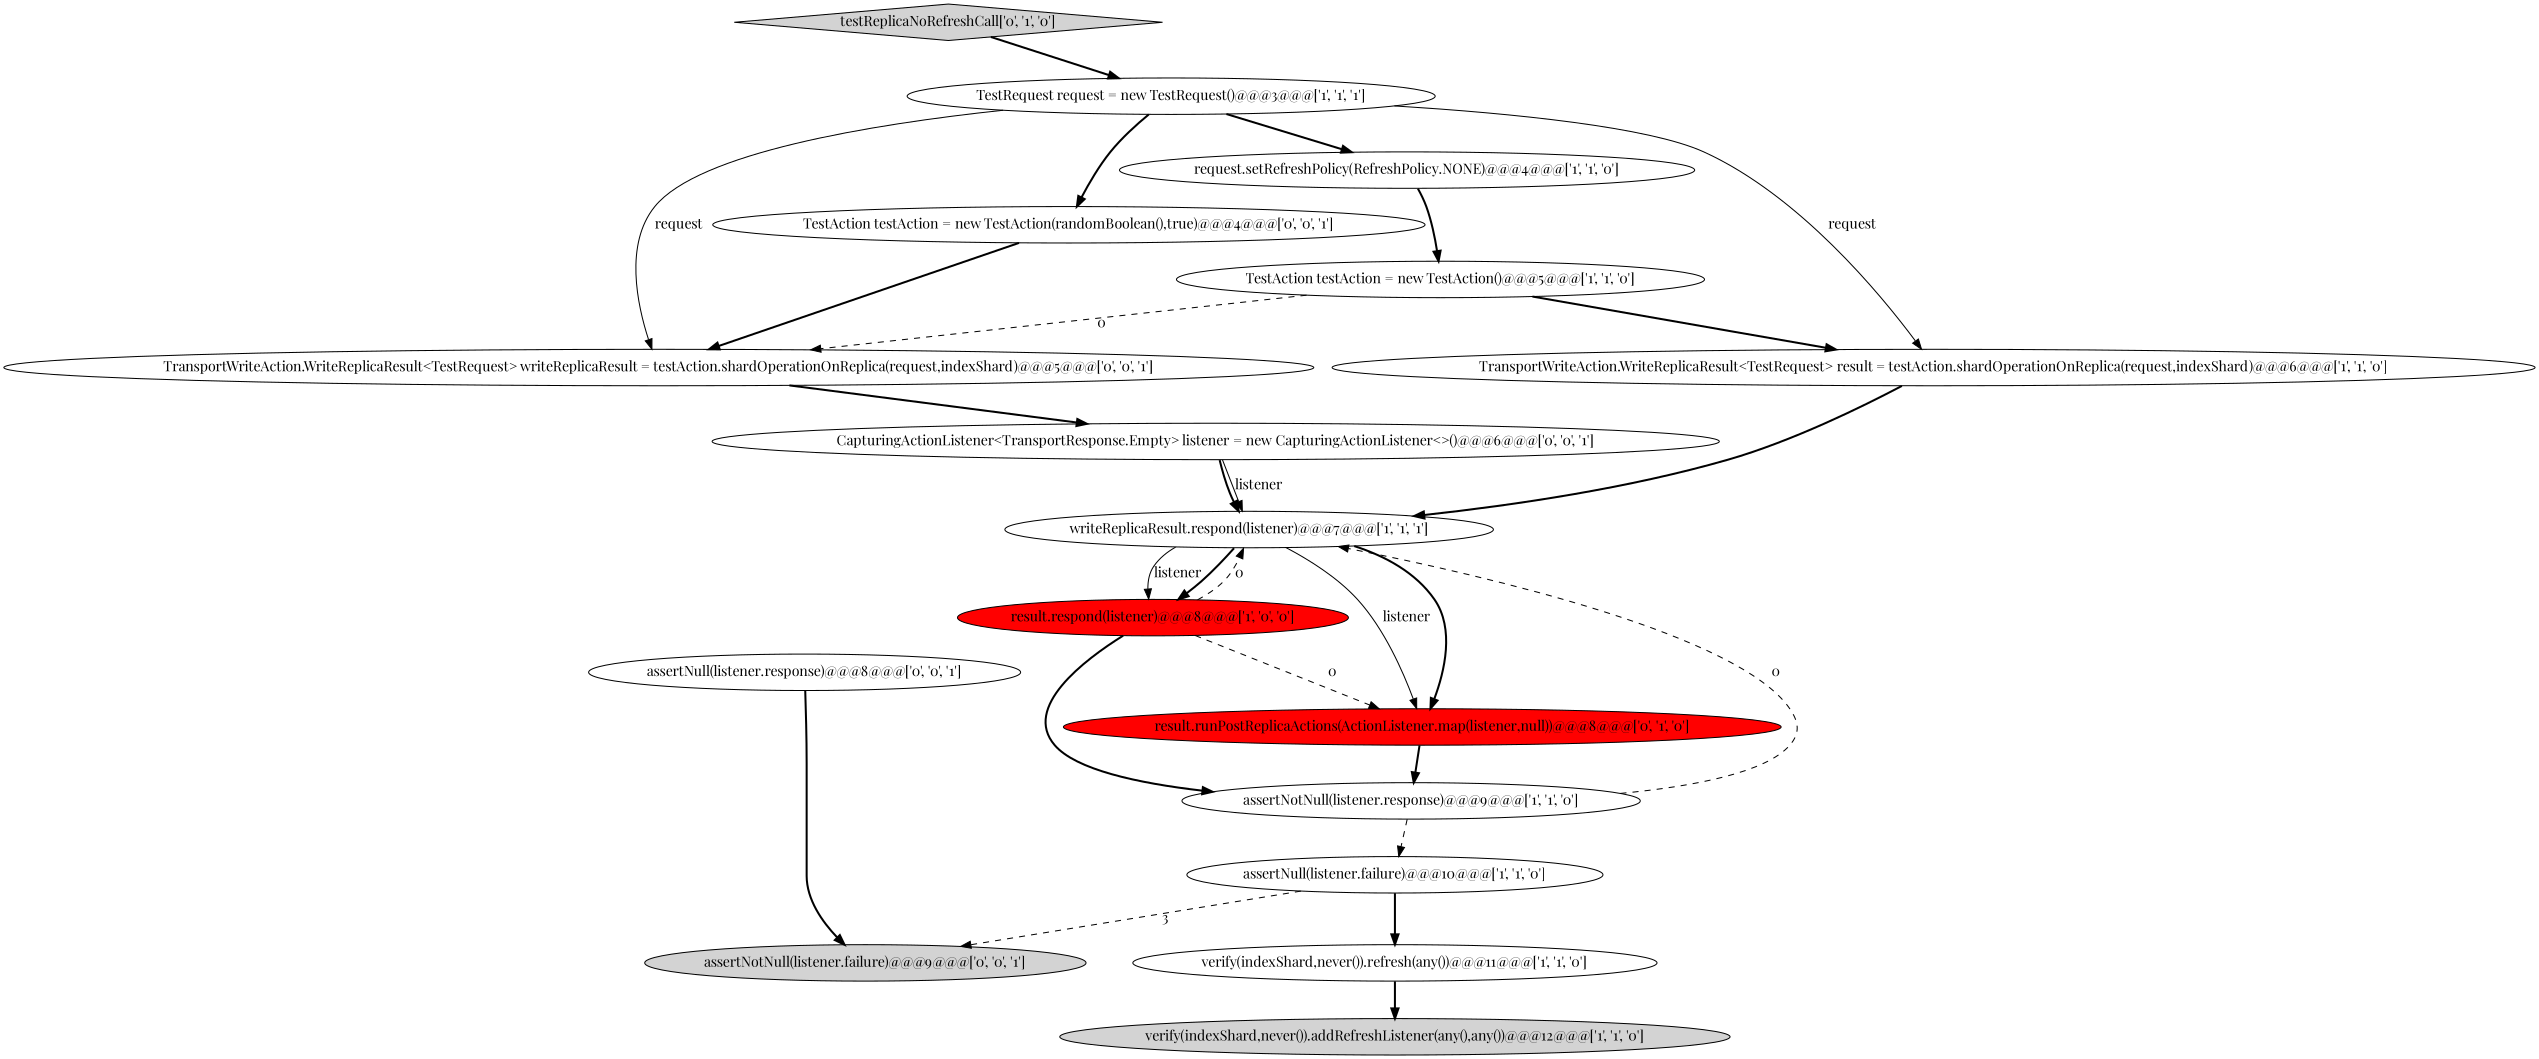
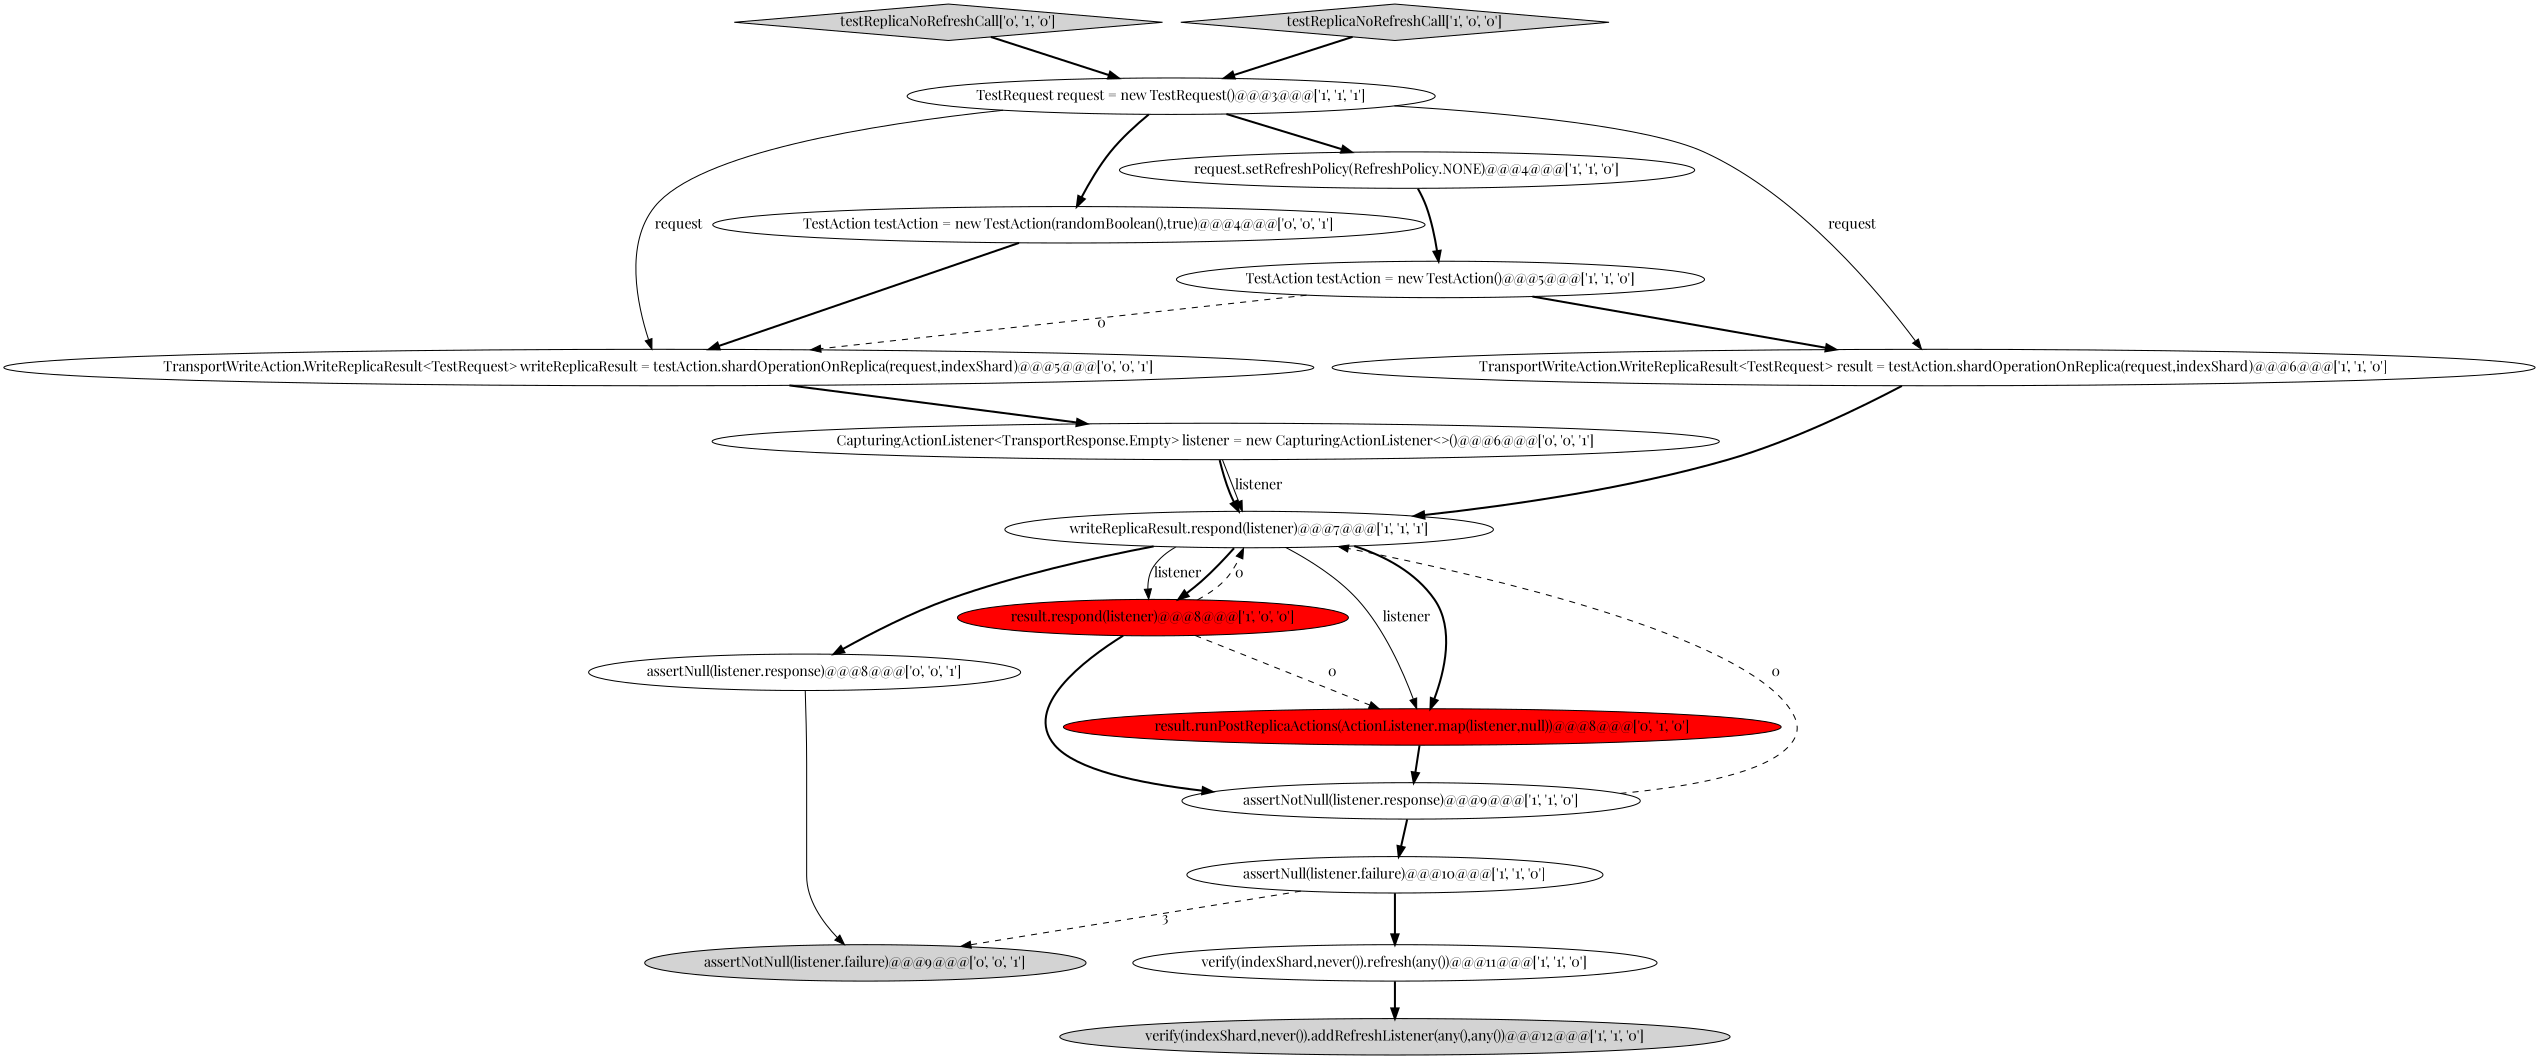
node "testReplicaNoRefreshCall['1', '0', '0']": added
edge "writeReplicaResult.respond(listener)@@@7@@@['1', '1', '1']" -> "assertNull(listener.response)@@@8@@@['0', '0', '1']": added
edge "assertNull(listener.response)@@@8@@@['0', '0', '1']" -> "assertNotNull(listener.failure)@@@9@@@['0', '0', '1']": style bold -> solid
edge "assertNotNull(listener.response)@@@9@@@['1', '1', '0']" -> "assertNull(listener.failure)@@@10@@@['1', '1', '0']": style dashed -> bold
